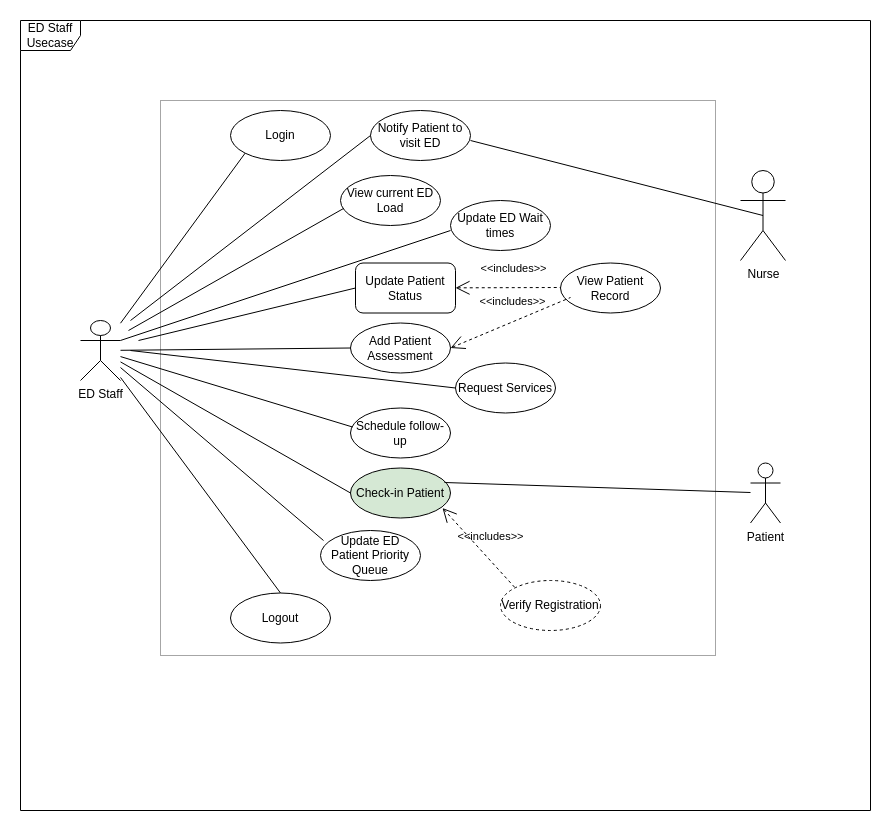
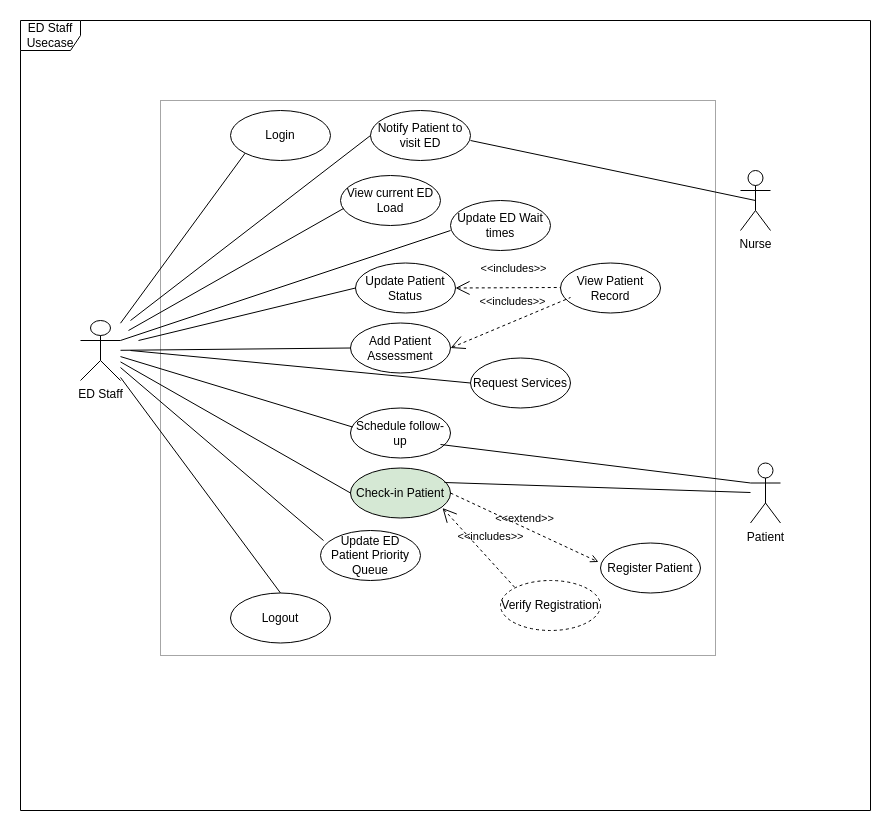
node "Nurse": size 45x90 -> 30x60
node "Update Patient Status": shape rounded rectangle -> ellipse
node "Request Services": moved (506, 388) -> (521, 383)
edge "Schedule follow-up" -- "Patient": added
edge "Check-in Patient" -> "Register Patient": added, label "<<extend>>"
node "Register Patient": added
